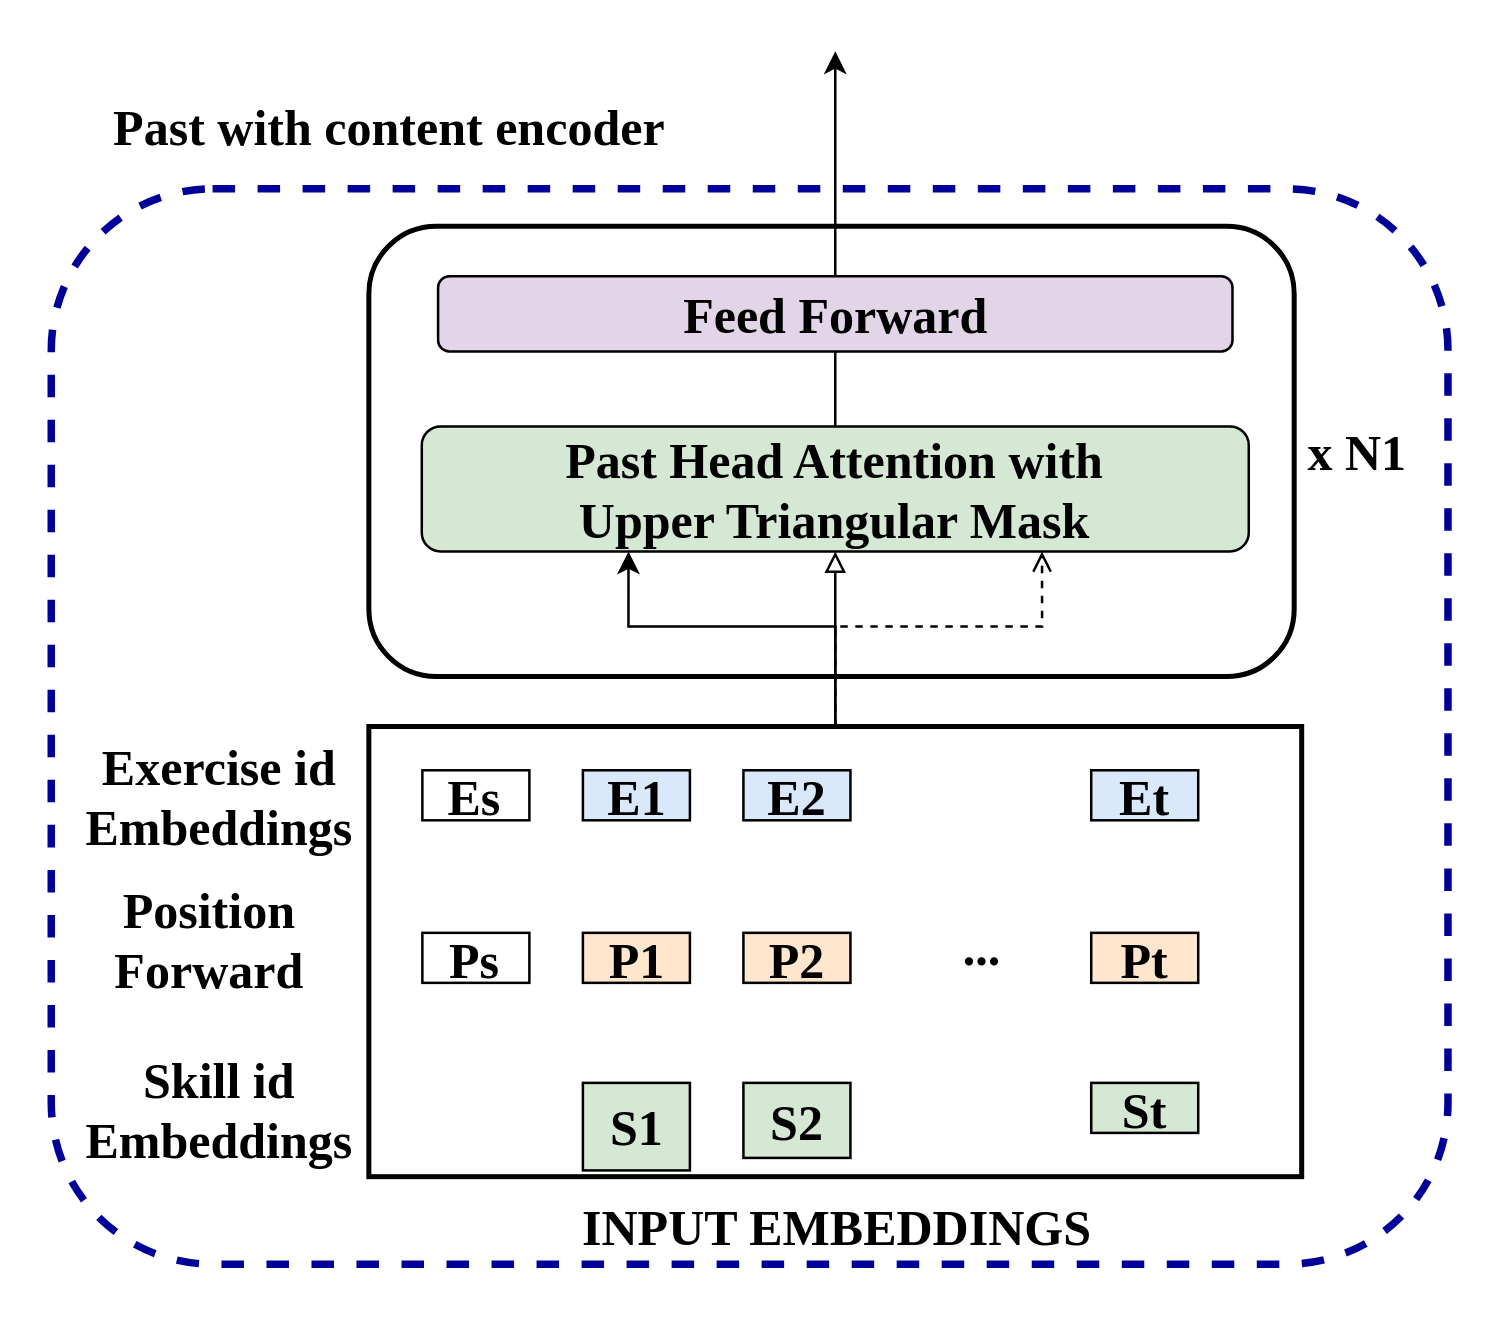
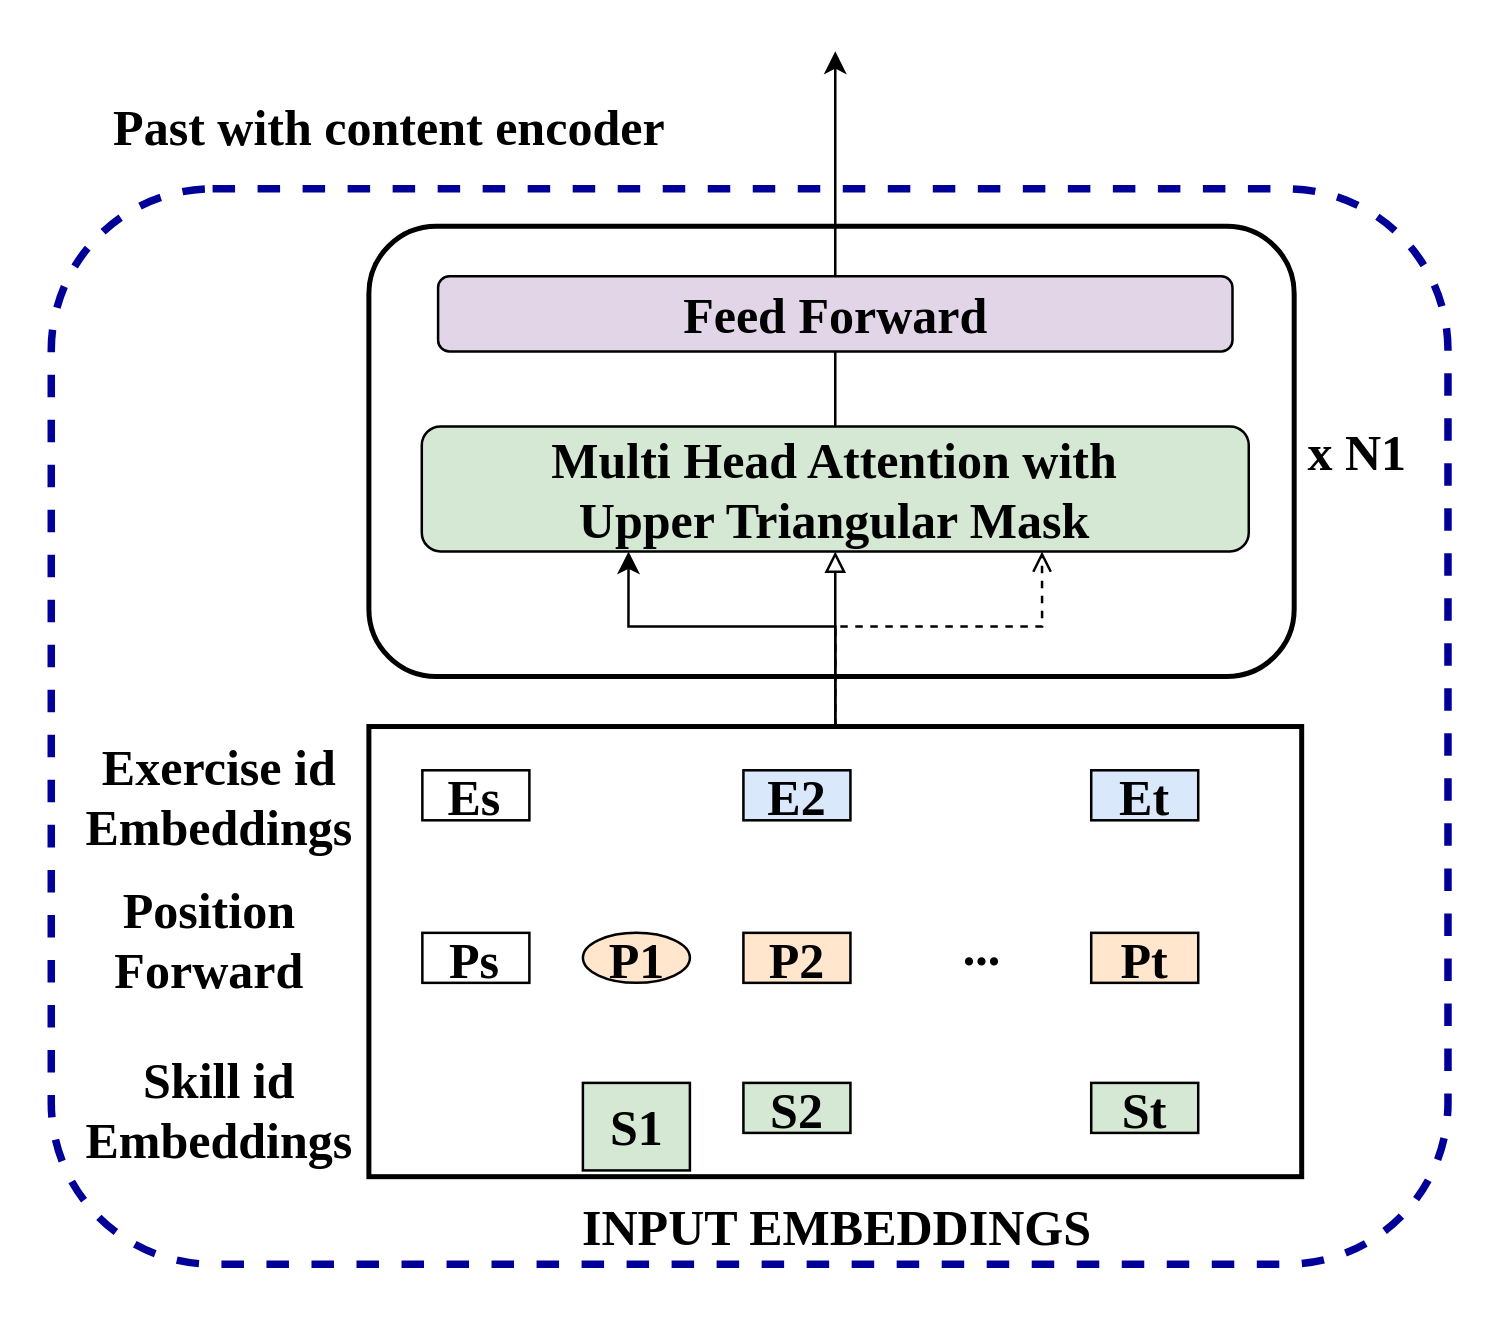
node "Past Head Attention with Upper Triangular Mask": label "Past Head Attention with Upper Triangular Mask" -> "Multi Head Attention with Upper Triangular Mask"
node "E1": removed
node "P1": shape rectangle -> ellipse
node "S2": size 107x75 -> 107x50
